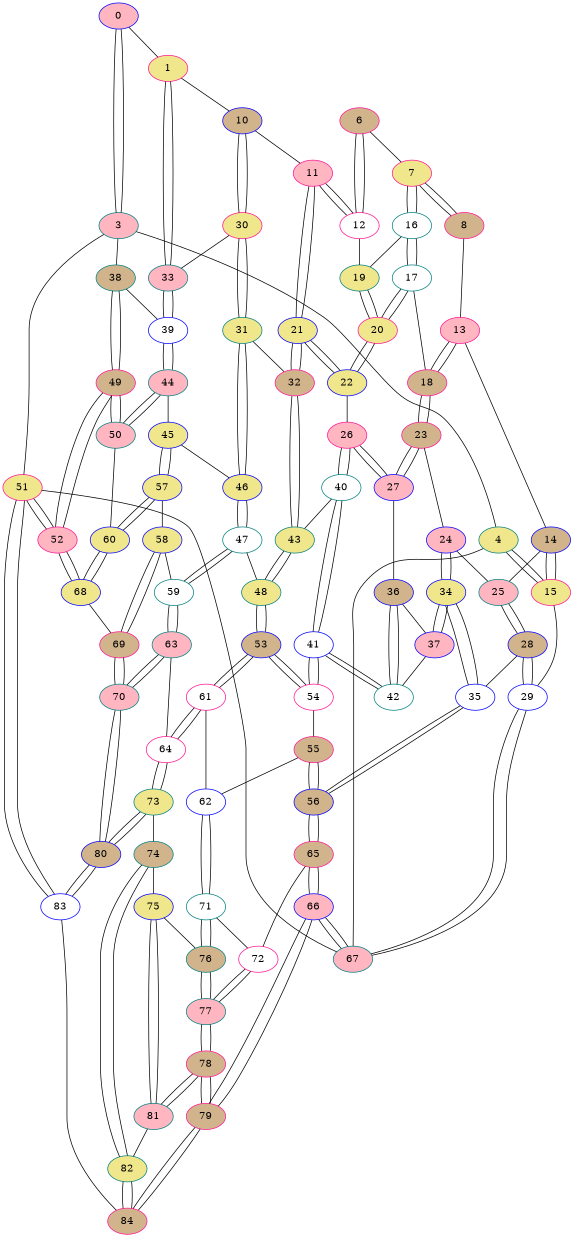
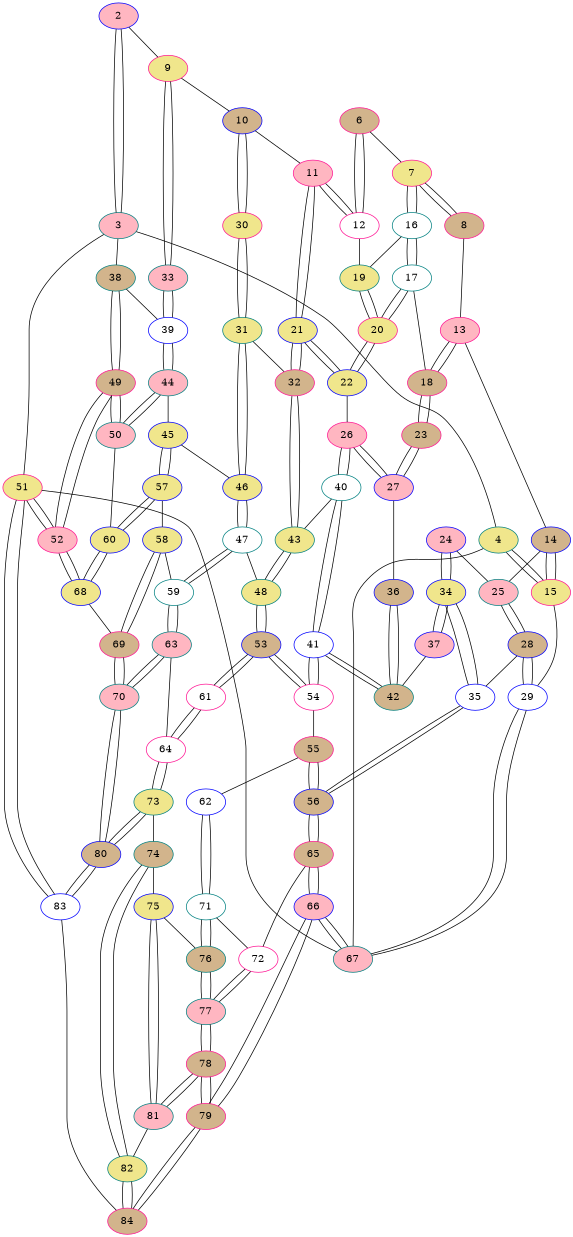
node "0": label "0" -> "2"
node "1": label "1" -> "9"
edge "30" -- "33": removed
edge "23" -- "24": removed
edge "36" -- "37": removed
node "42": fillcolor white -> tan
edge "61" -- "62": removed
